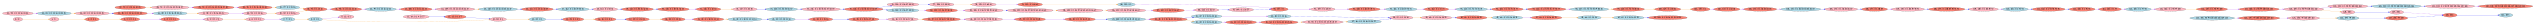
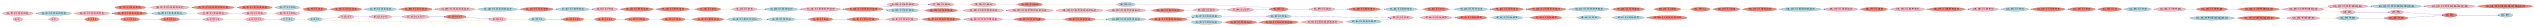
node "10, 13: 0 1 4 5": added
